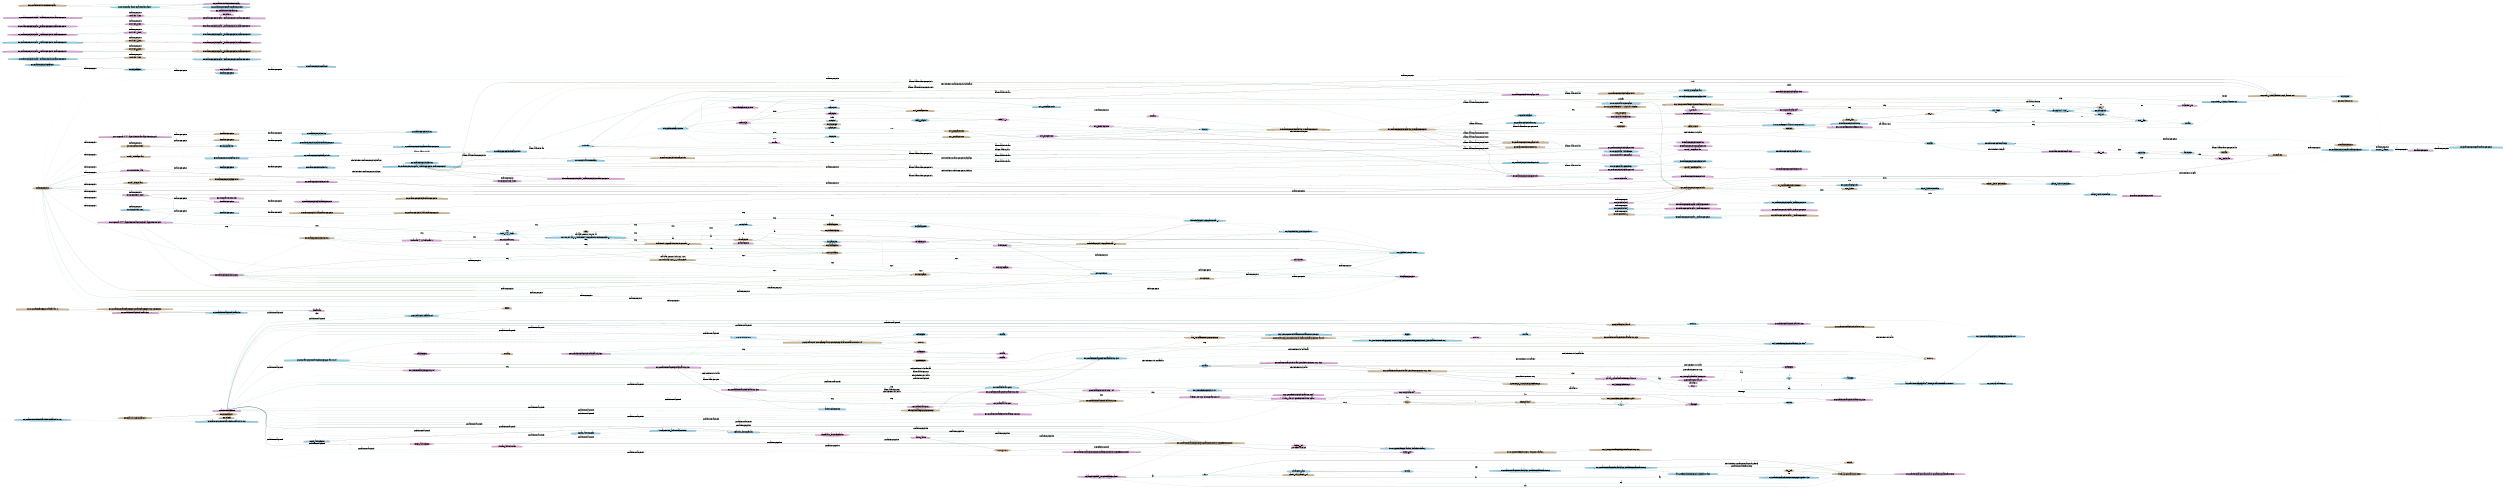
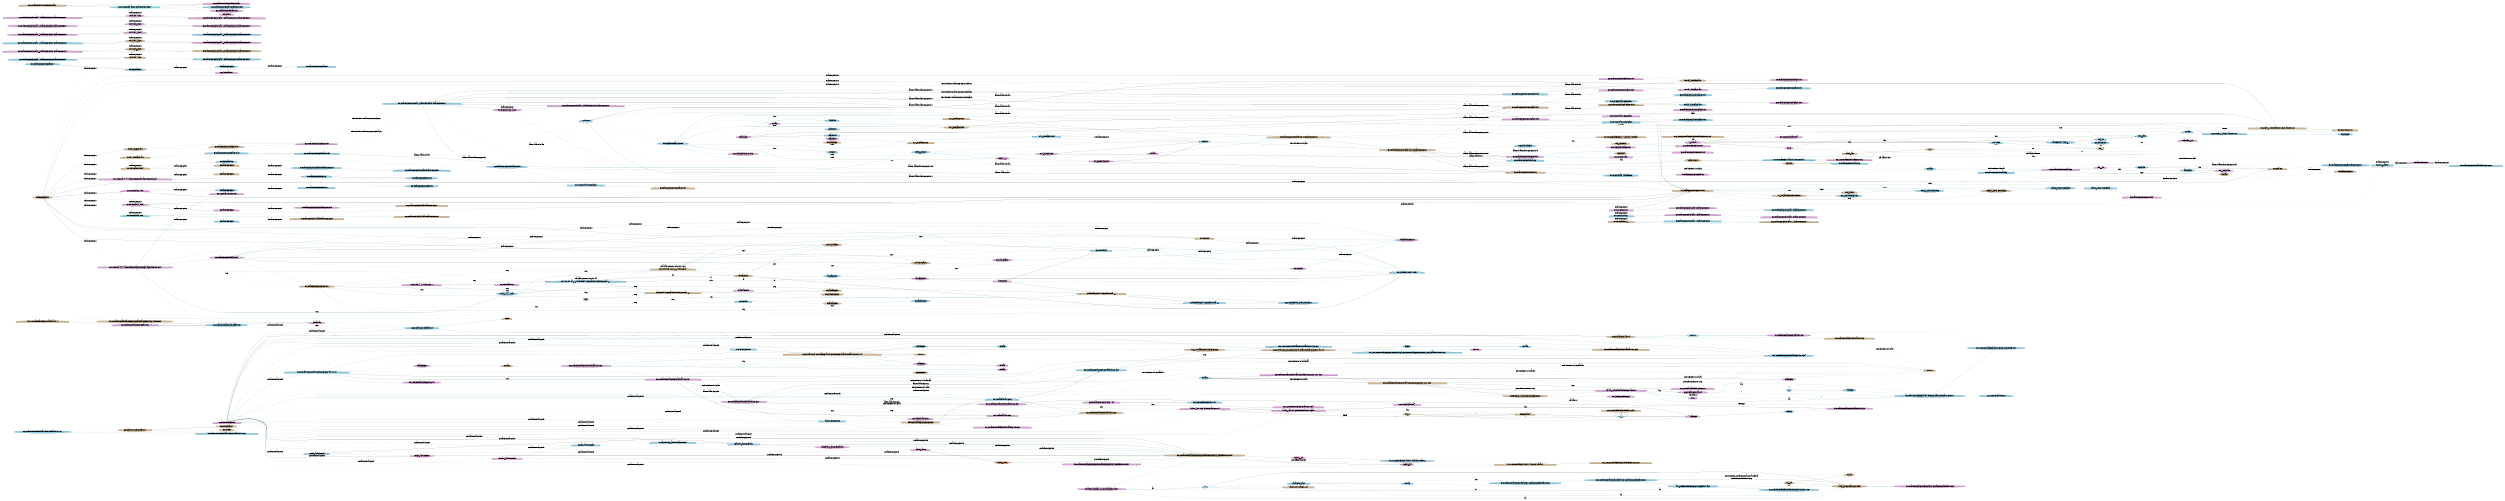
edge "var found = false" -> "found == false": now "int num" -> "found == false"
